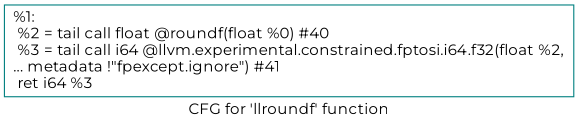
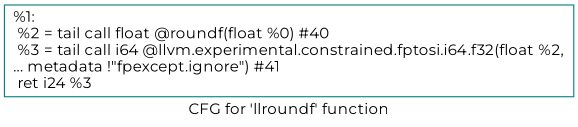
node "%1:": text "ret i64 %3" -> "ret i24 %3"
